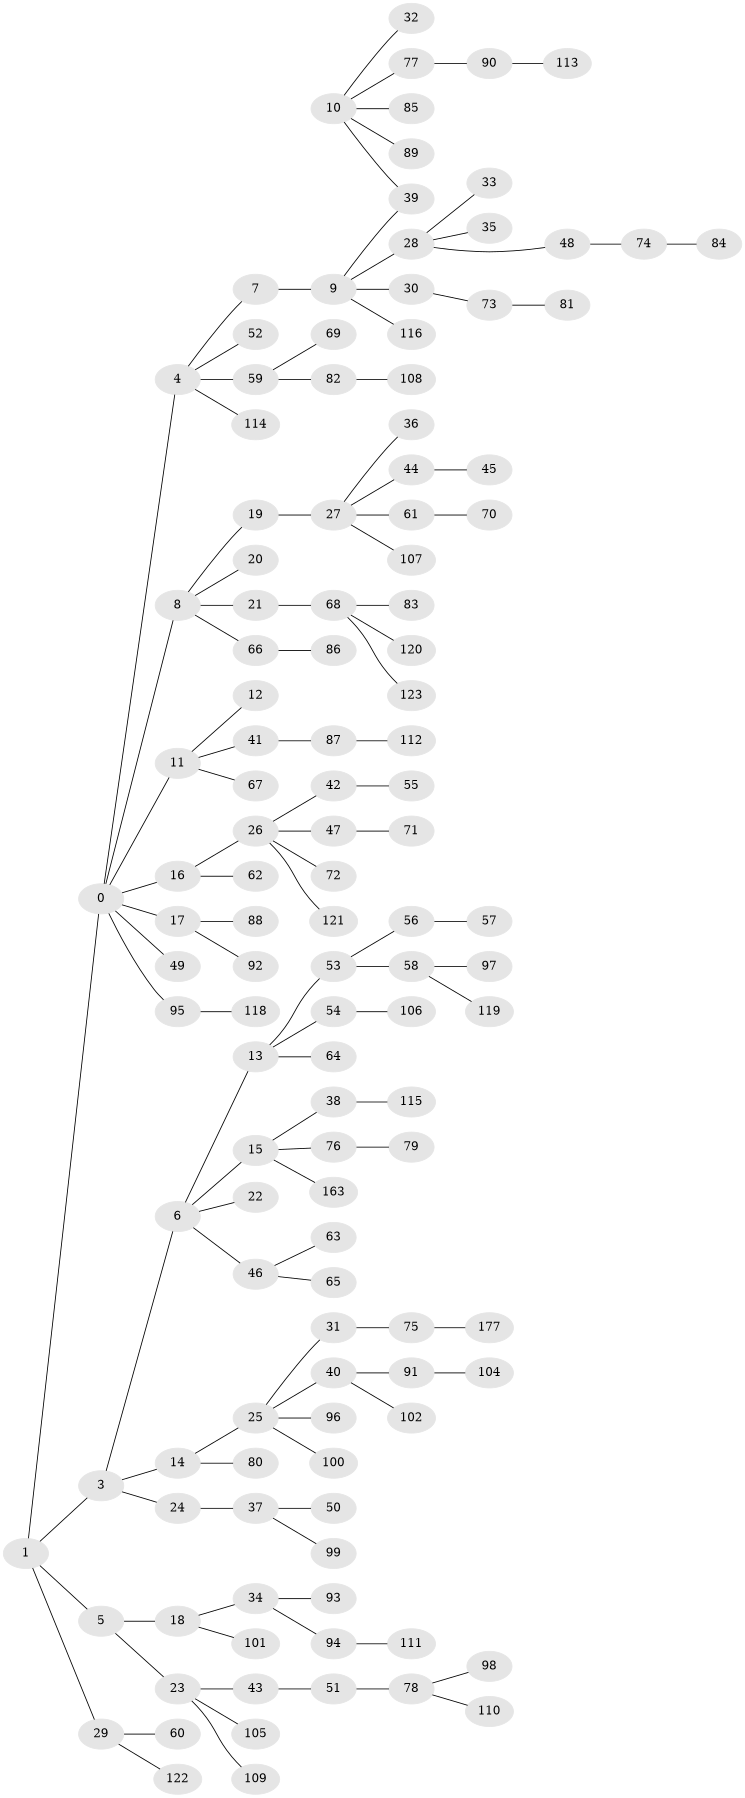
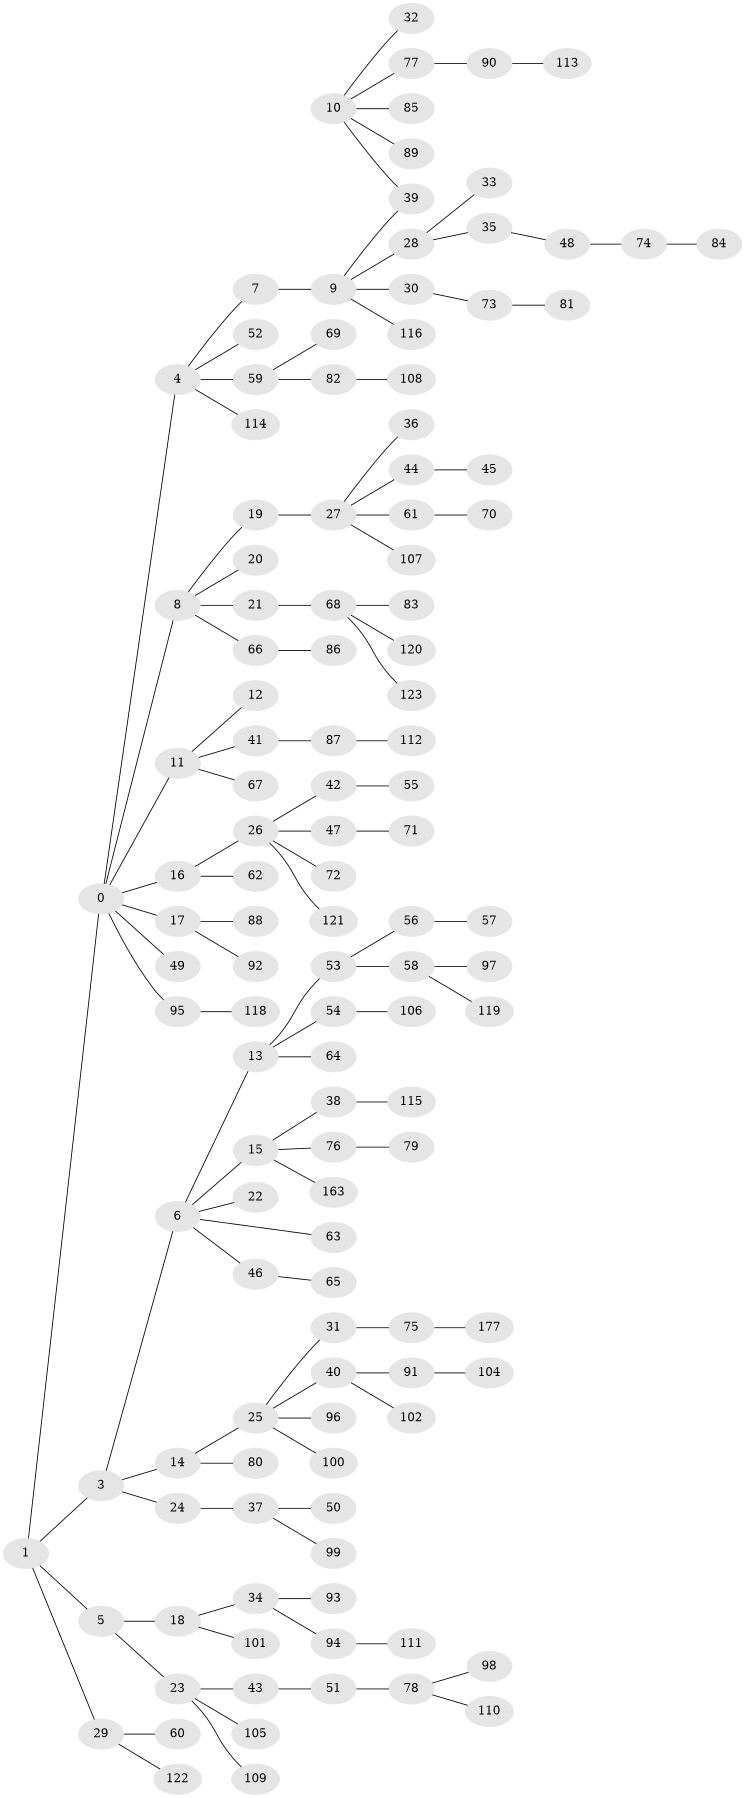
edge "28" -- "48": now "35" -- "48"
edge "63" -- "46": now "63" -- "6"
